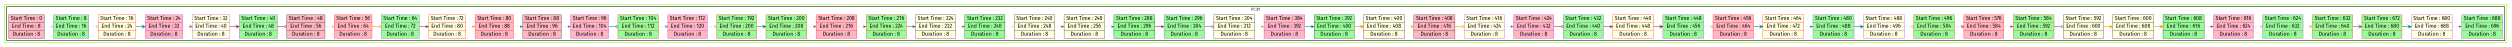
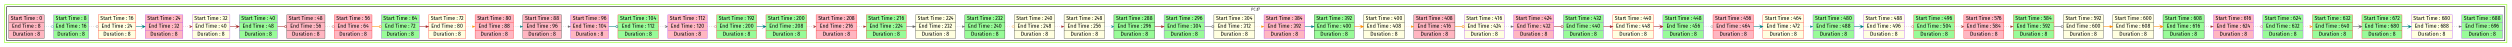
cluster "PC #1": label "PC #1" -> "PC #7"
